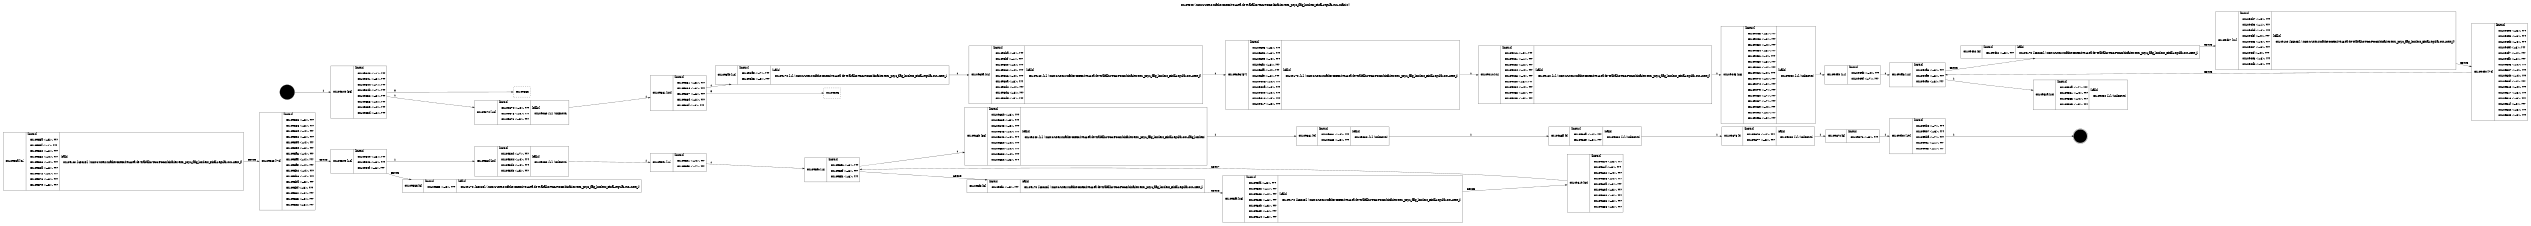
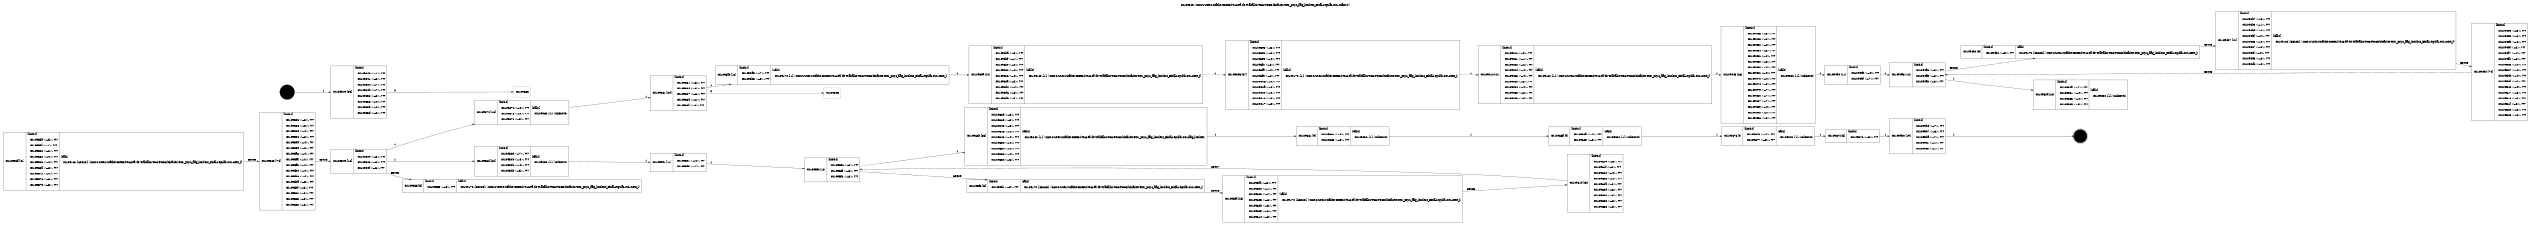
edge "0x109340 [35]" -> "0x109374 [13]": now "0x109549 [12]" -> "0x109374 [13]"
